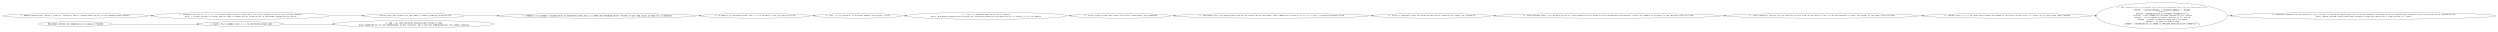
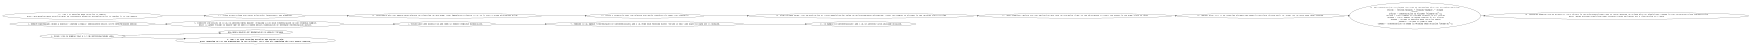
node "9. Add 5 µL of glycerol to stained sample and vortex to mix.": removed
edge "Wet-mount Method for Enumeration of Aquatic Viruses" -> "1. Place 1 mL of sample into a 1.5 mL microcentrifuge tube.": reversed
